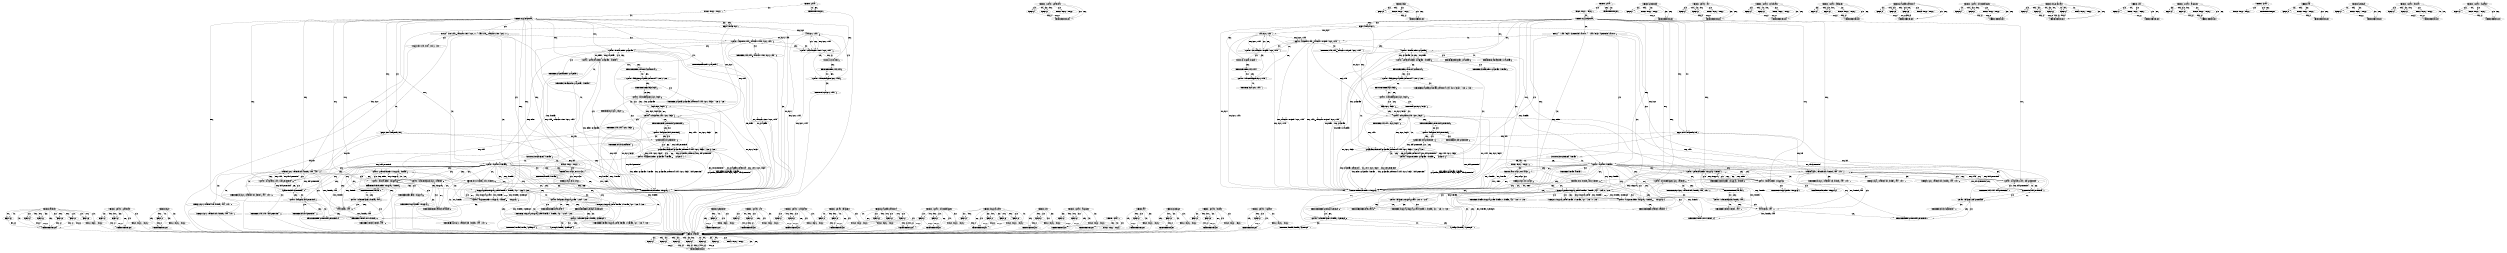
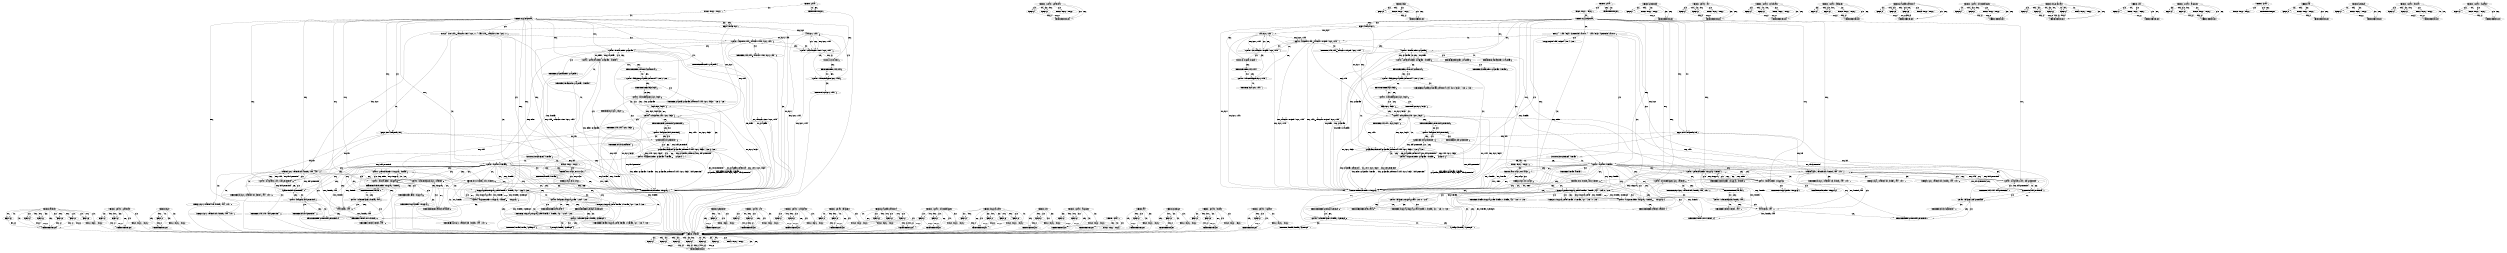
node "<(LOCAL,unsigned width: unsigned)<SUB>4</SUB>>": added
node "<(LOCAL,size_t width: size_t)<SUB>3</SUB>>": removed
